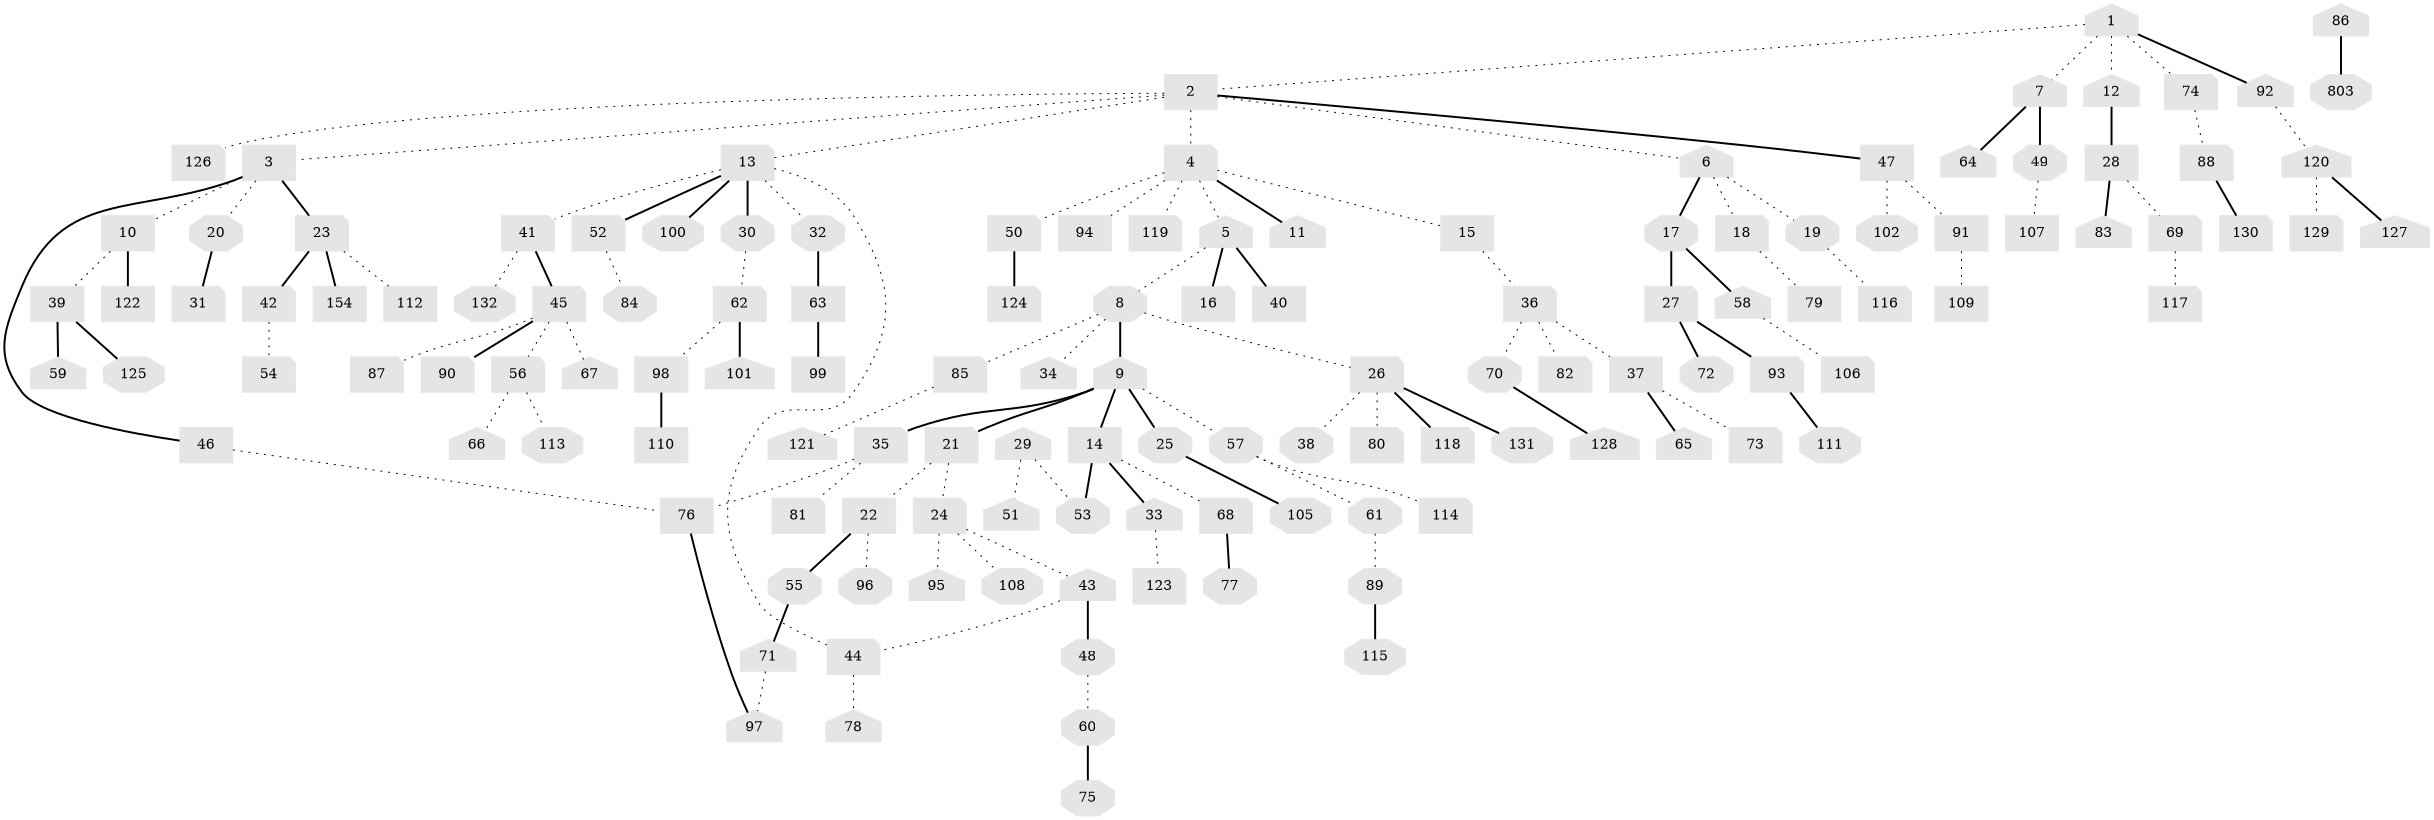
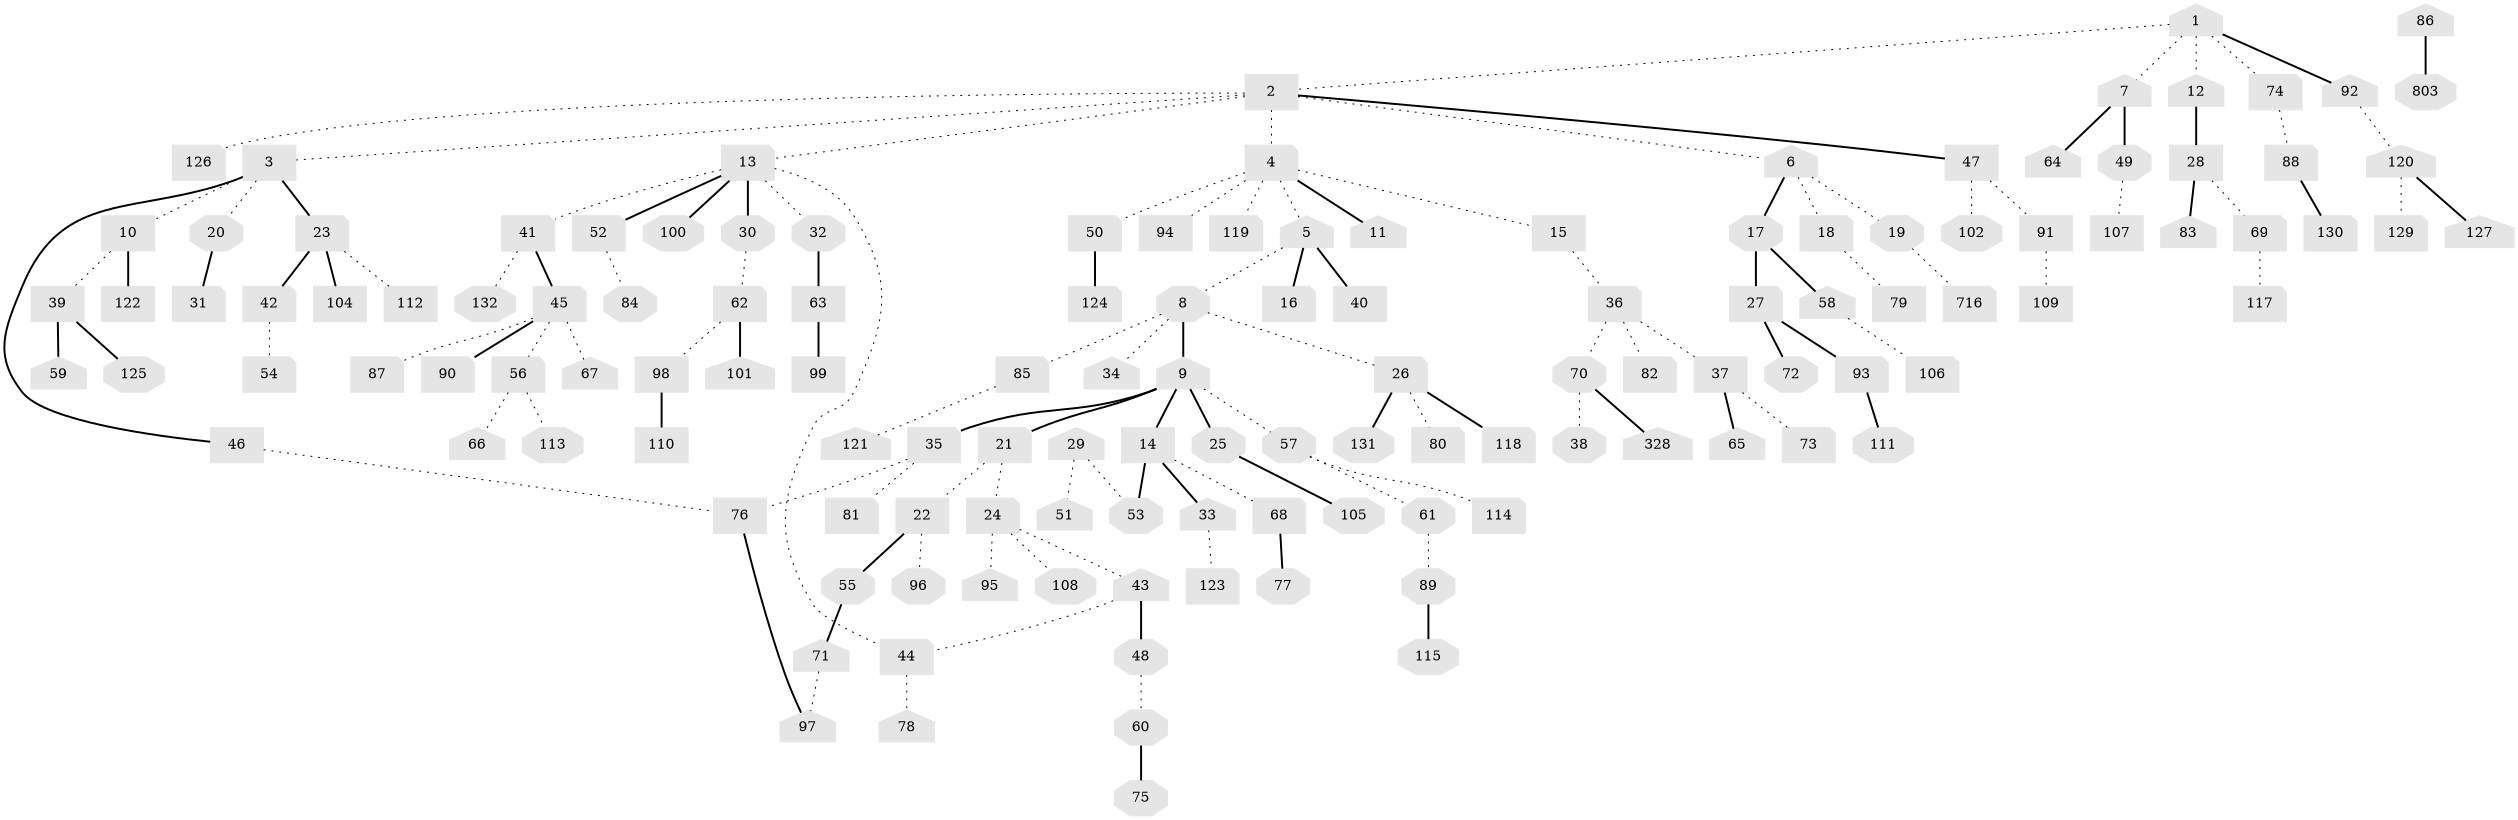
node "154": label "154" -> "104"
node "116": label "116" -> "716"
edge "26" -- "38": now "70" -- "38"
node "128": label "128" -> "328"
